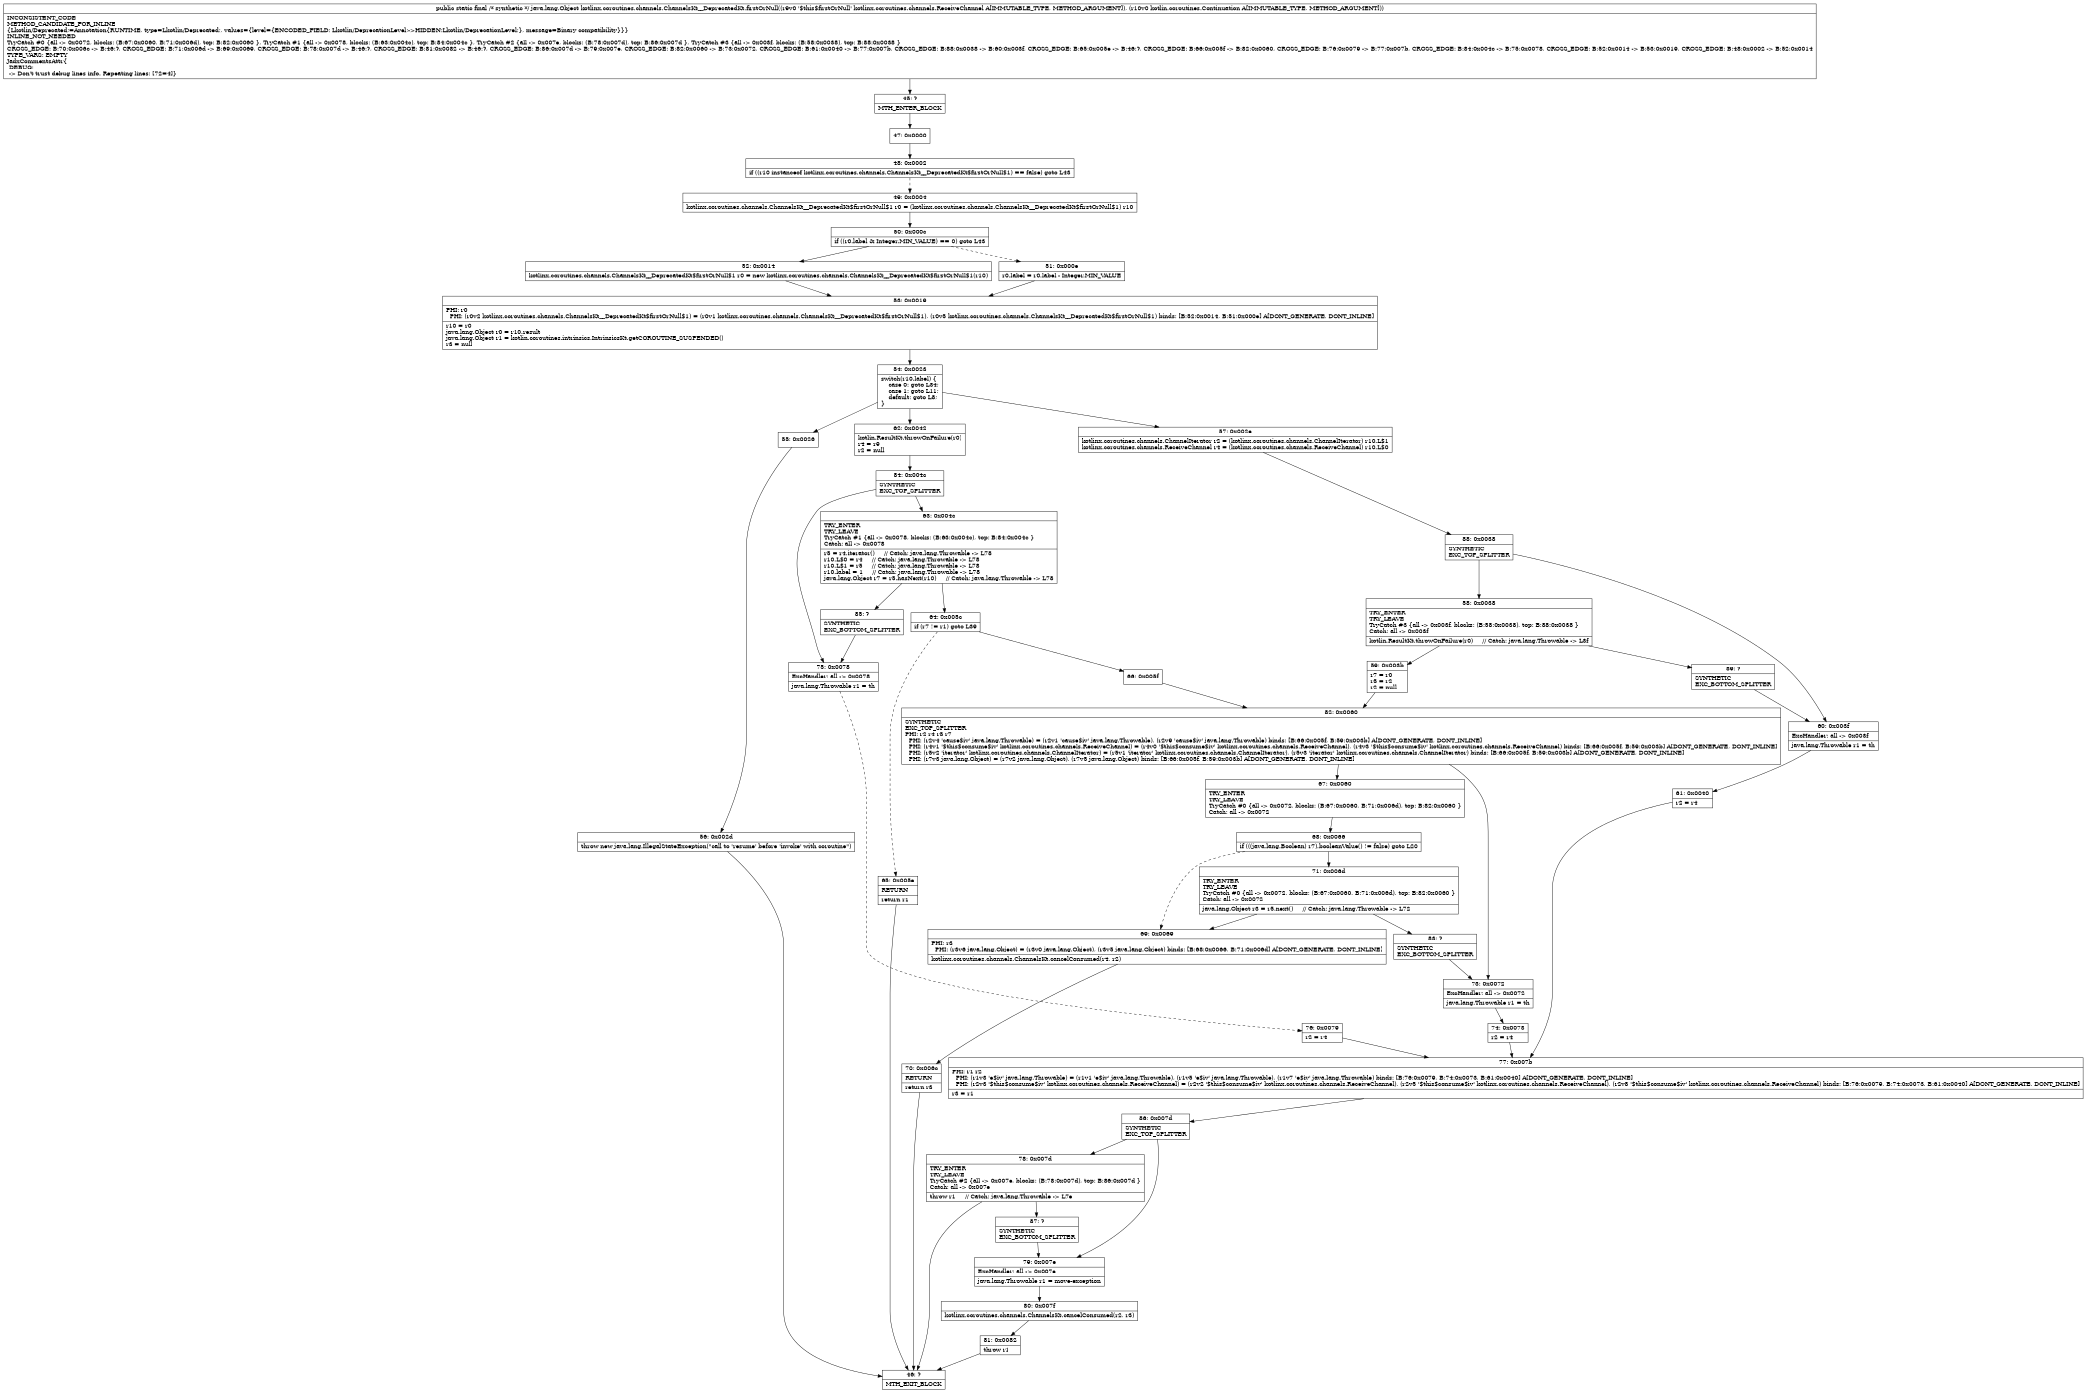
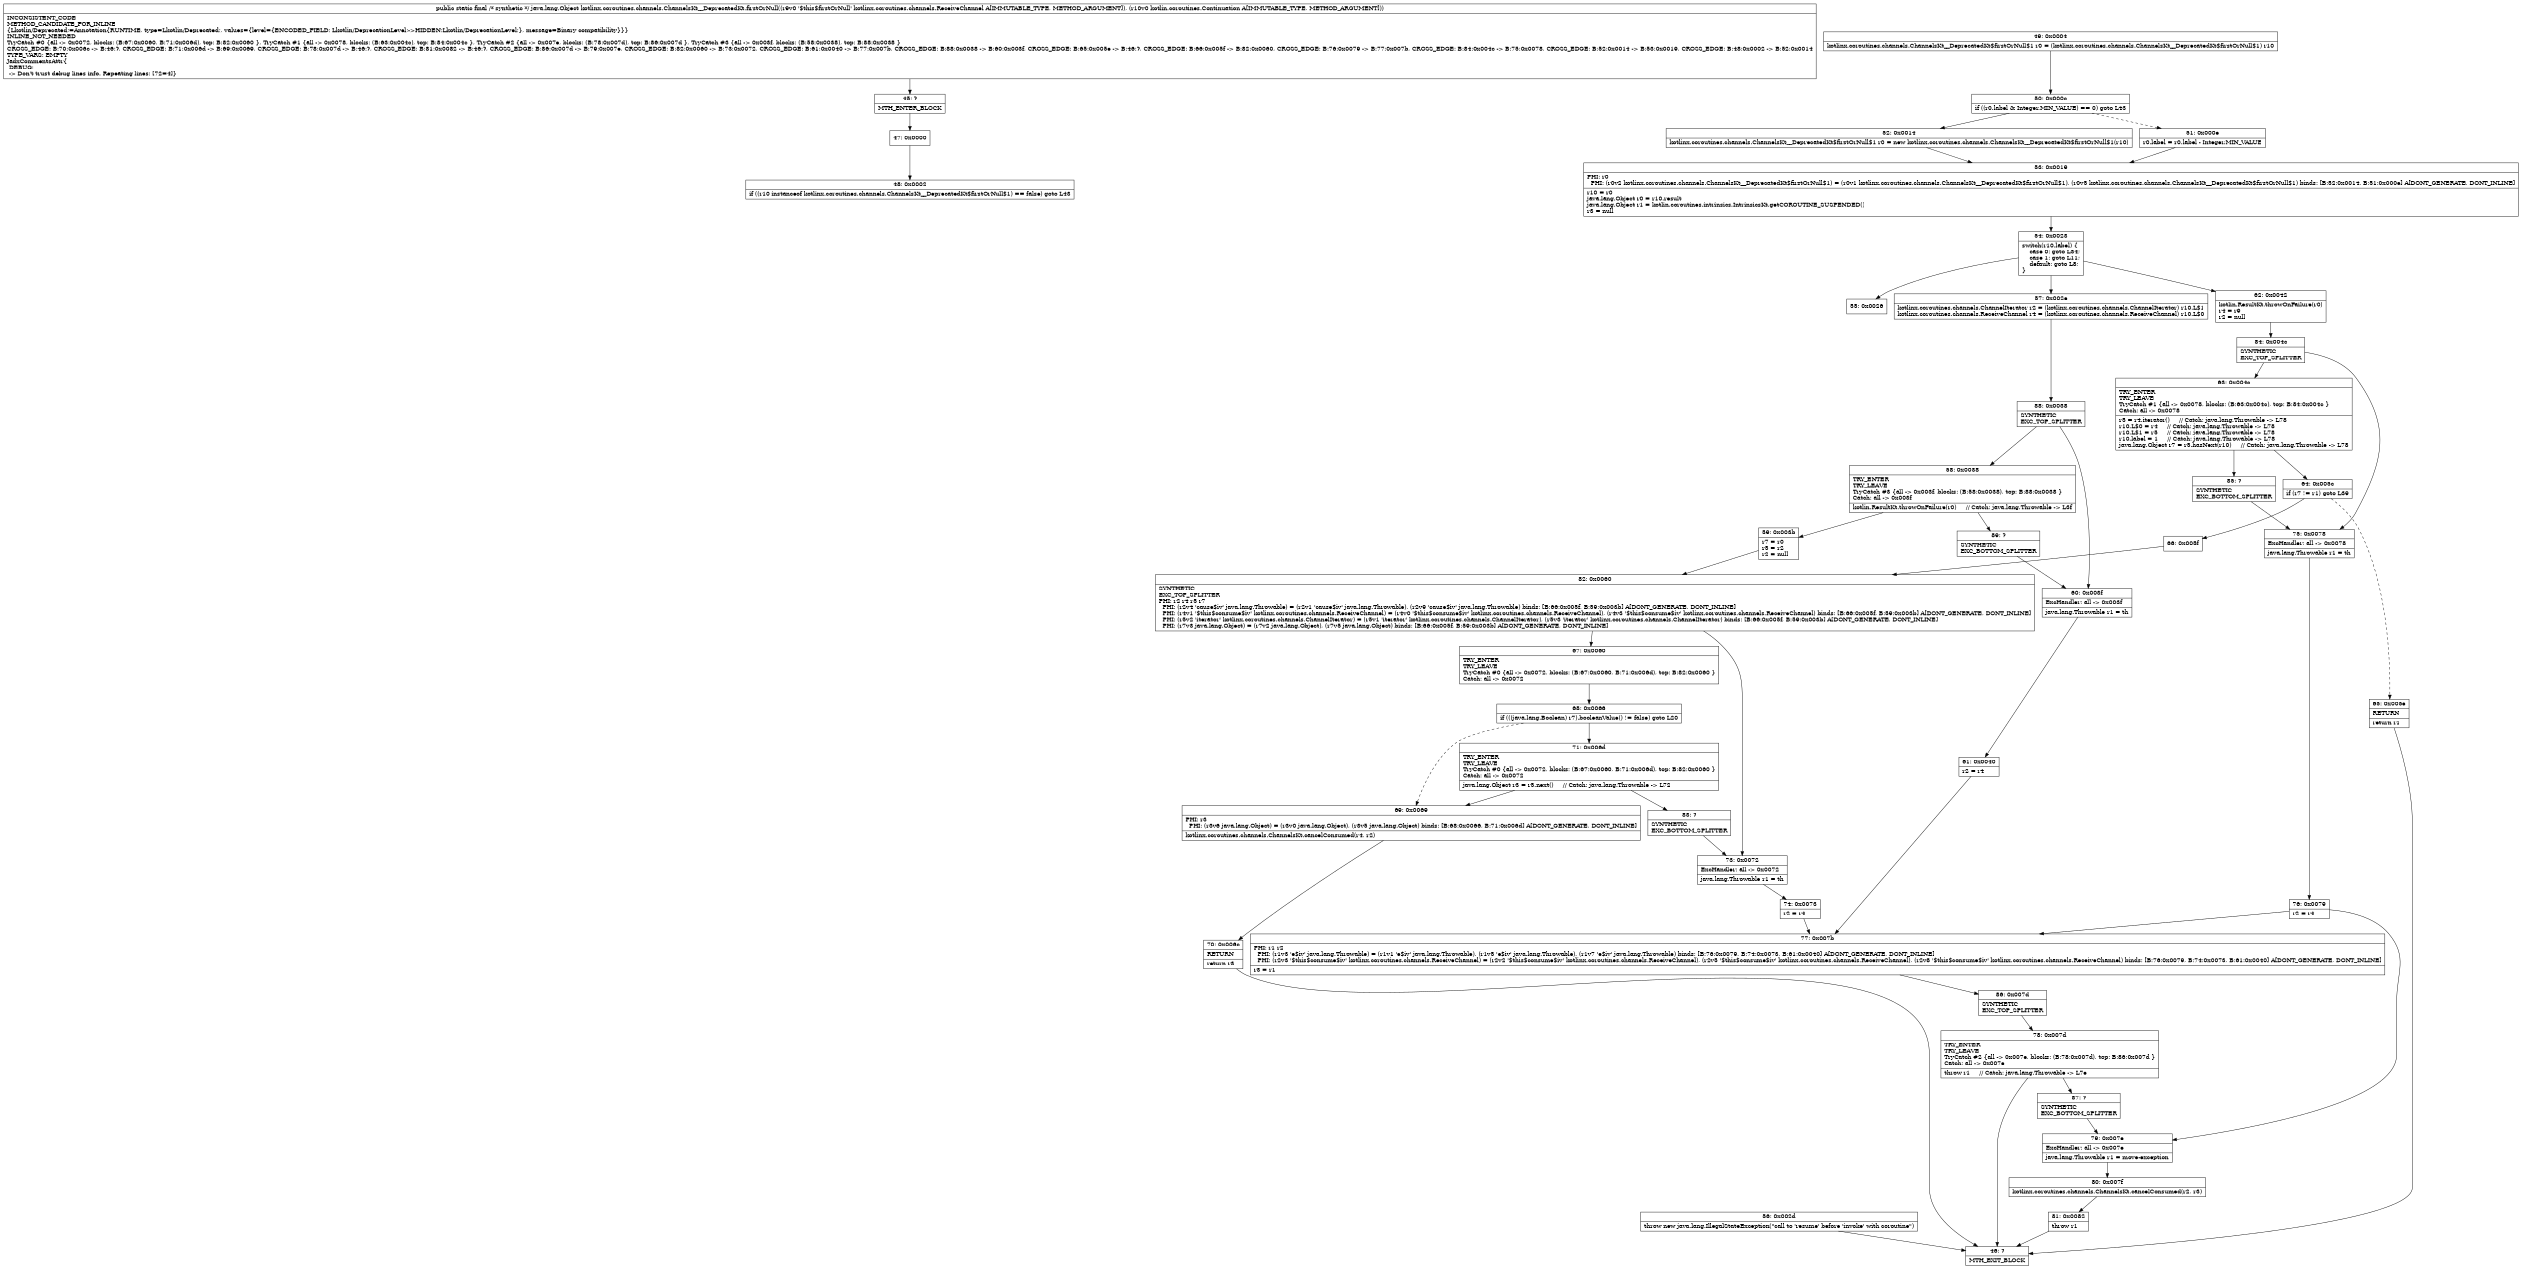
edge "48: 0x0002" -> "49: 0x0004": removed
edge "55: 0x0026" -> "56: 0x002d": removed
edge "75: 0x0078" -> "76: 0x0079": style dashed -> solid
edge "86: 0x007d" -> "79: 0x007e": now "76: 0x0079" -> "79: 0x007e"
